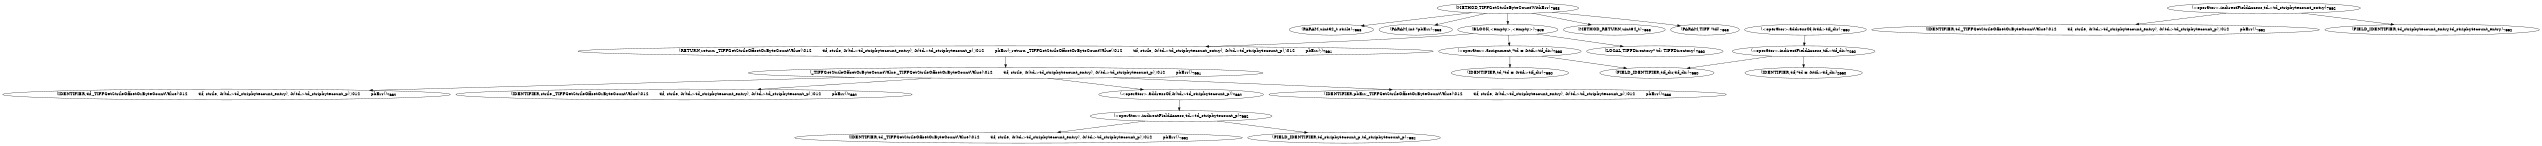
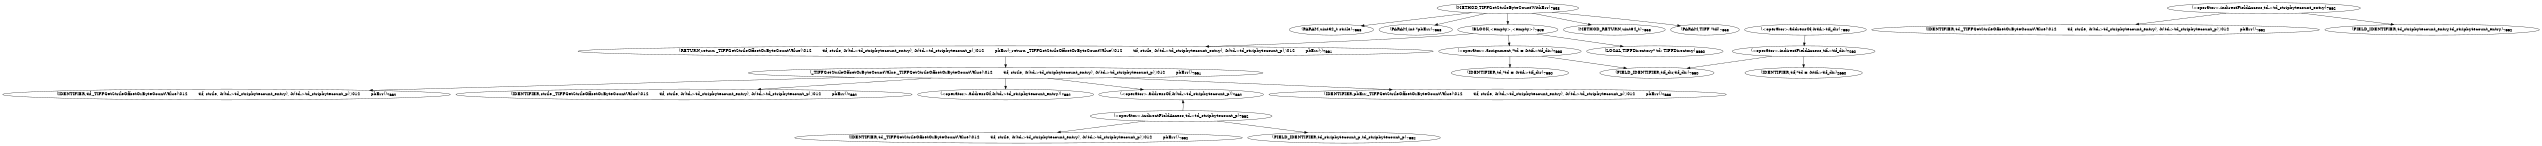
node "(LOCAL,TIFFDirectory* td: TIFFDirectory)": text "7660" -> "6660"
node "(<operator>.addressOf,&(td->td_stripbytecount_entry))": added
edge "(<operator>.addressOf,&(td->td_stripbytecount_p))" -> "(<operator>.indirectFieldAccess,td->td_stripbytecount_p)": reversed
